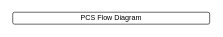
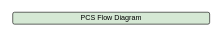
node "PCS Flow Diagram": fillcolor #ffffff -> #d5e8d4
